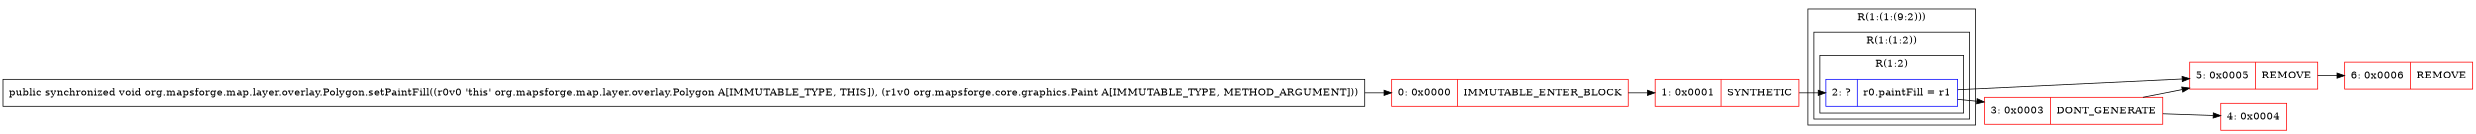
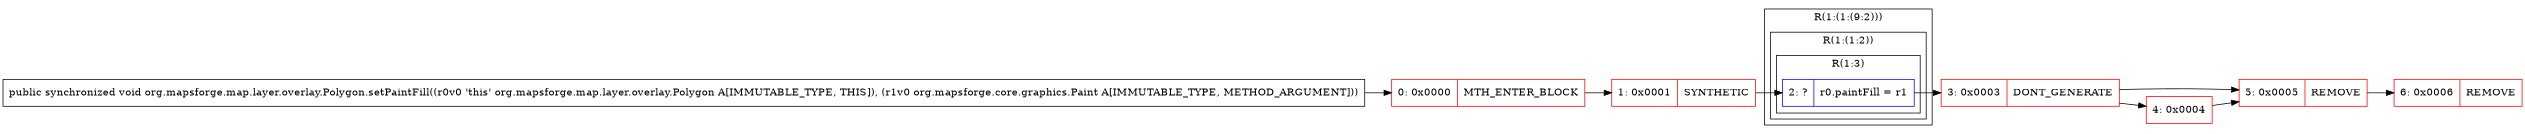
cluster "R(1:2)": label "R(1:2)" -> "R(1:3)"
edge "2: ?" -> "5: 0x0005": now "4: 0x0004" -> "5: 0x0005"
node "0: 0x0000": text "IMMUTABLE_ENTER_BLOCK" -> "MTH_ENTER_BLOCK"
